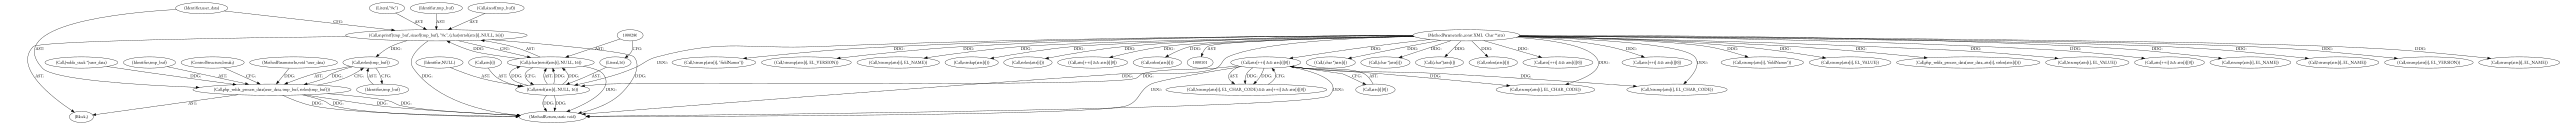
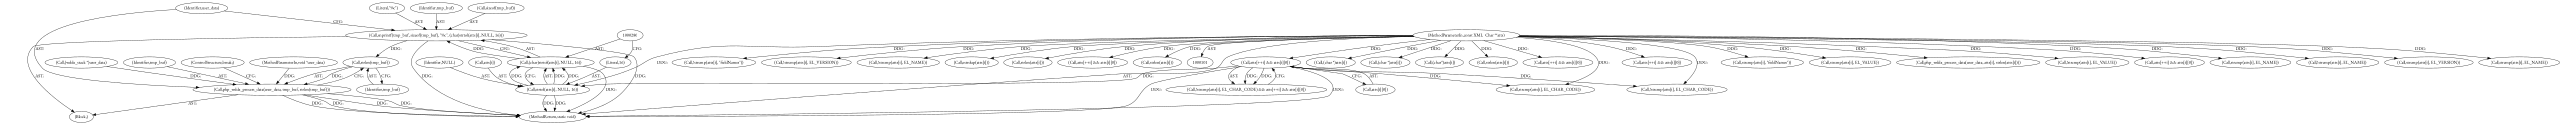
edge "(MethodParameterIn,const XML_Char **atts)" -> "(MethodReturn,static void)": label "DDG: " -> "AST: "
